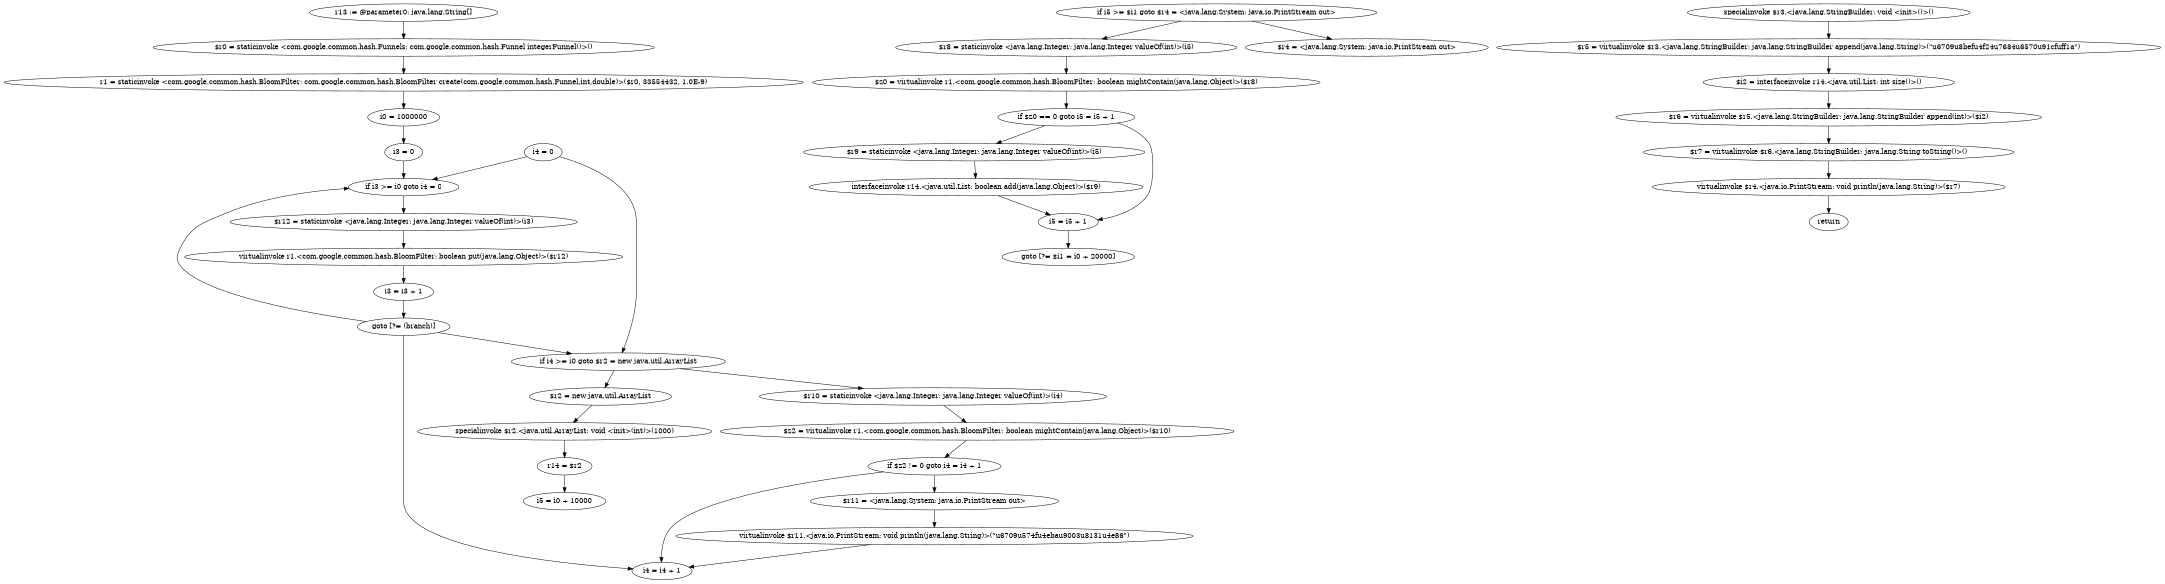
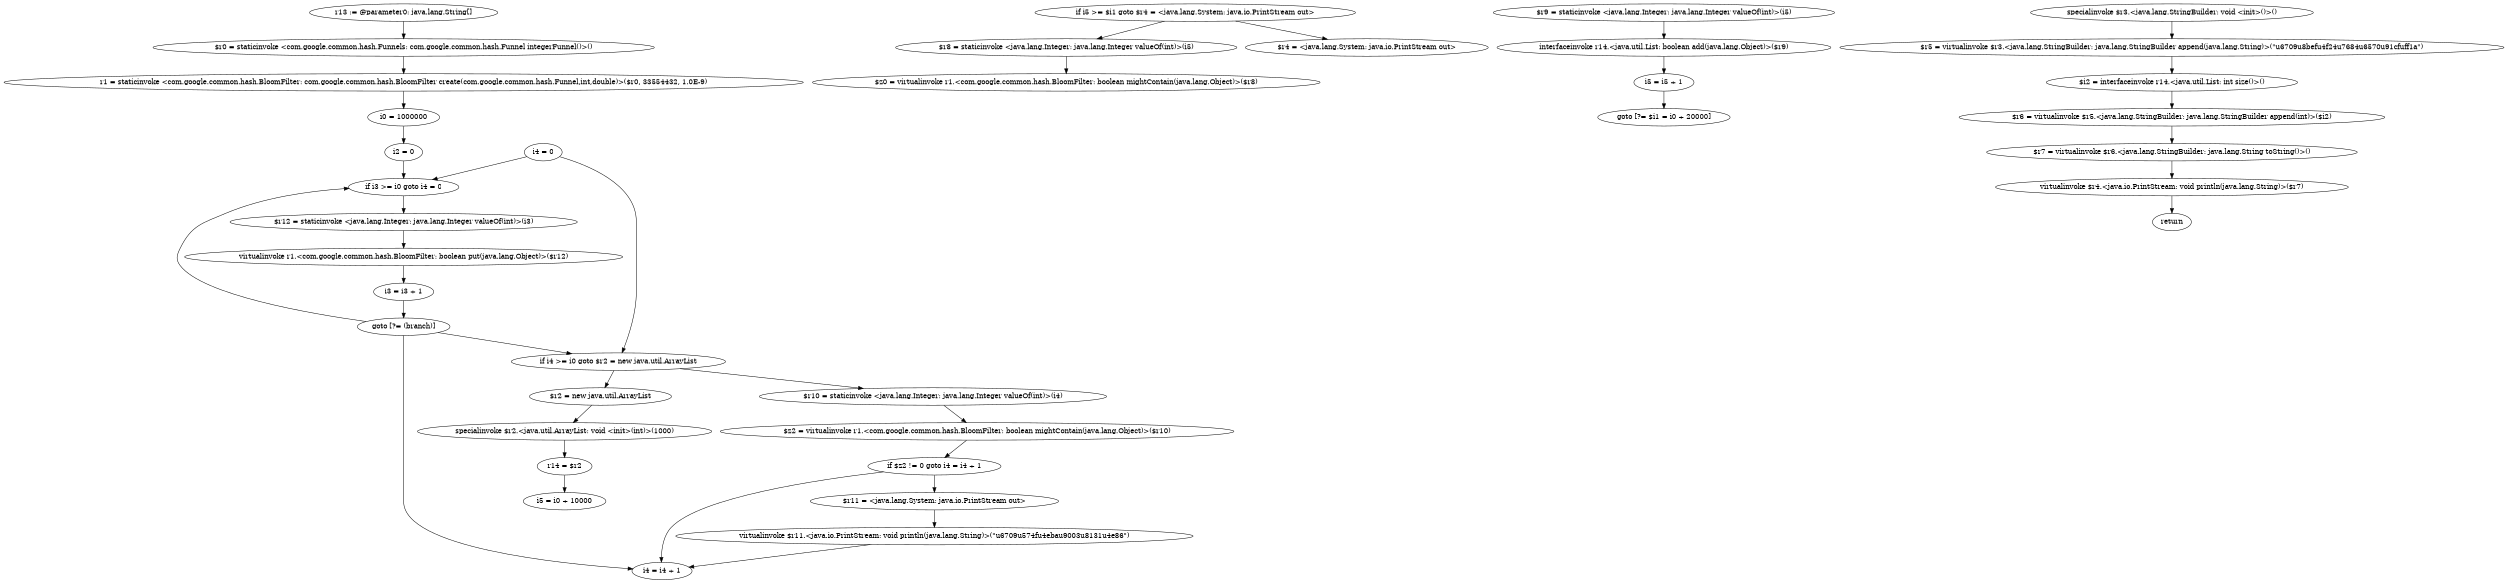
node "if $z0 == 0 goto i5 = i5 + 1": removed
node "i3 = 0": label "i3 = 0" -> "i2 = 0"
